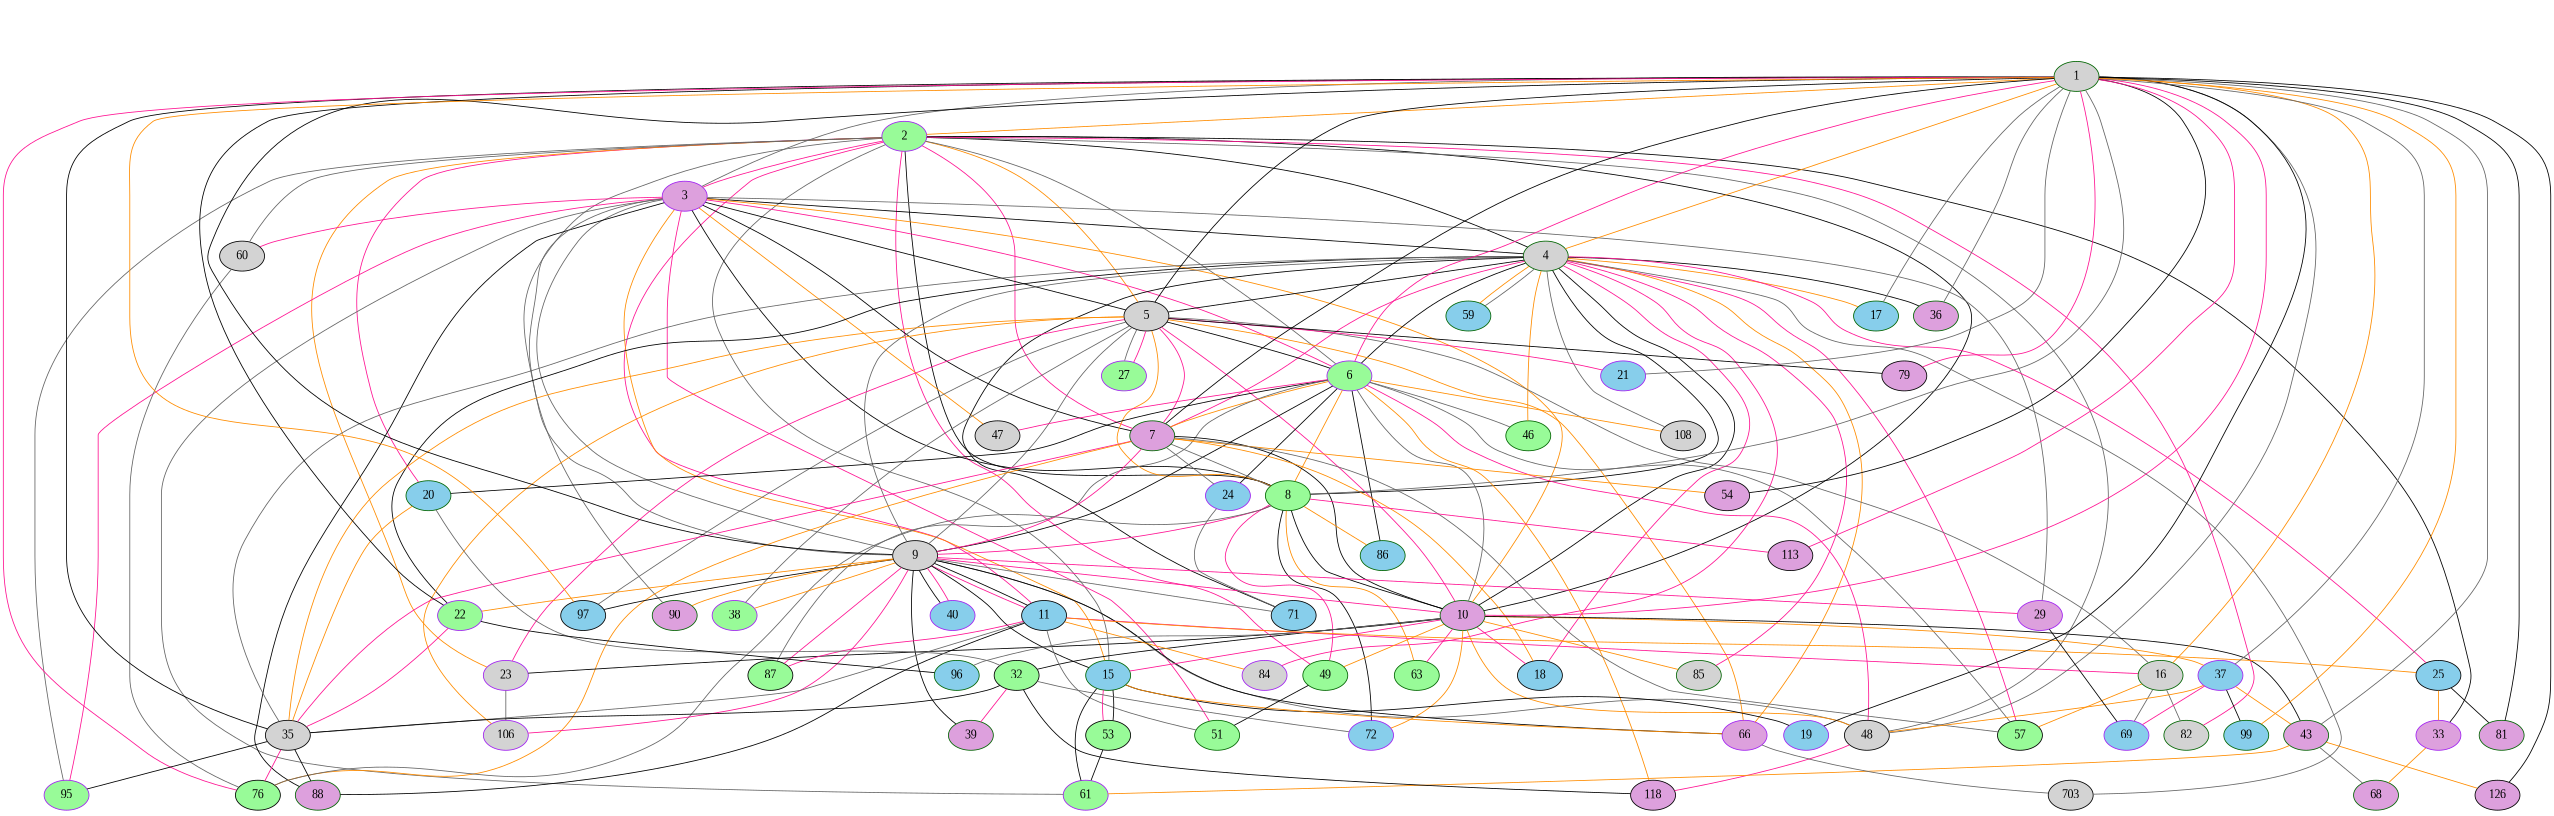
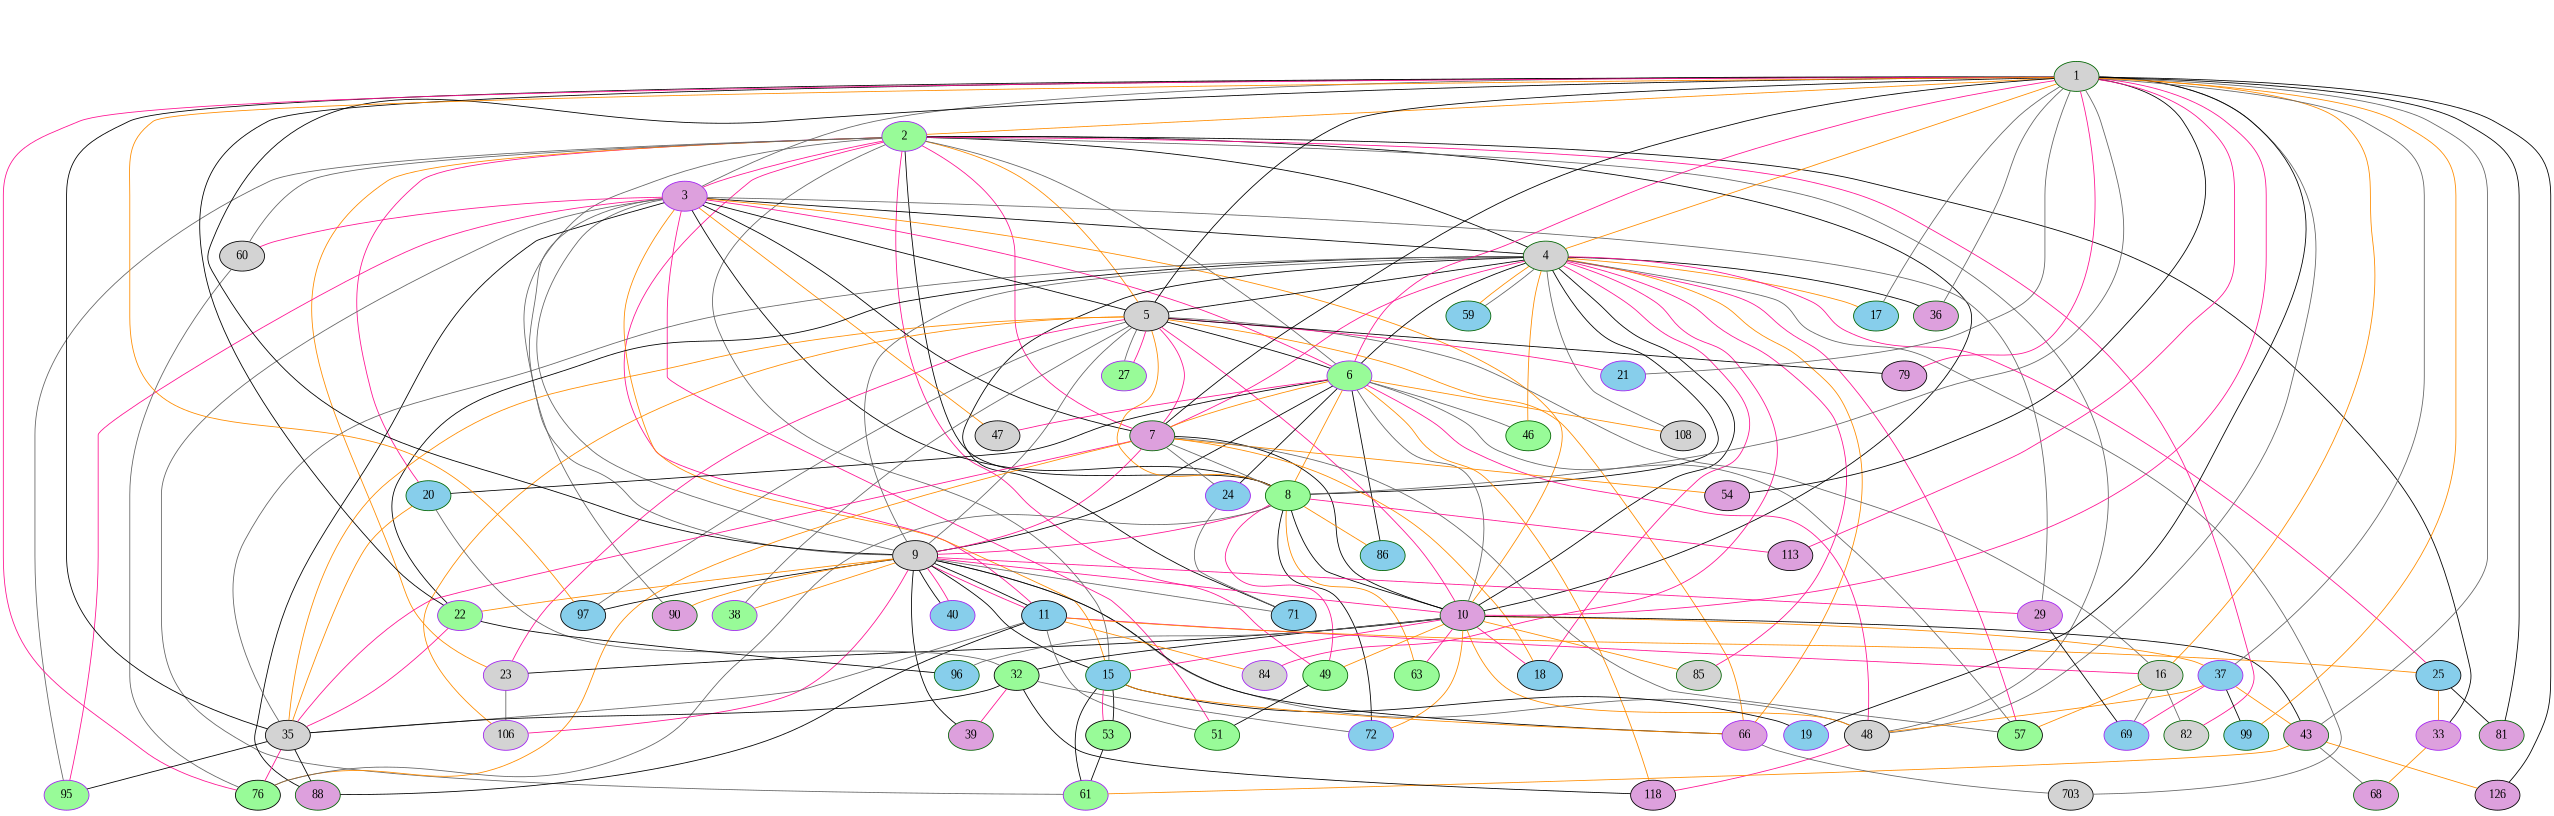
node "87": removed
